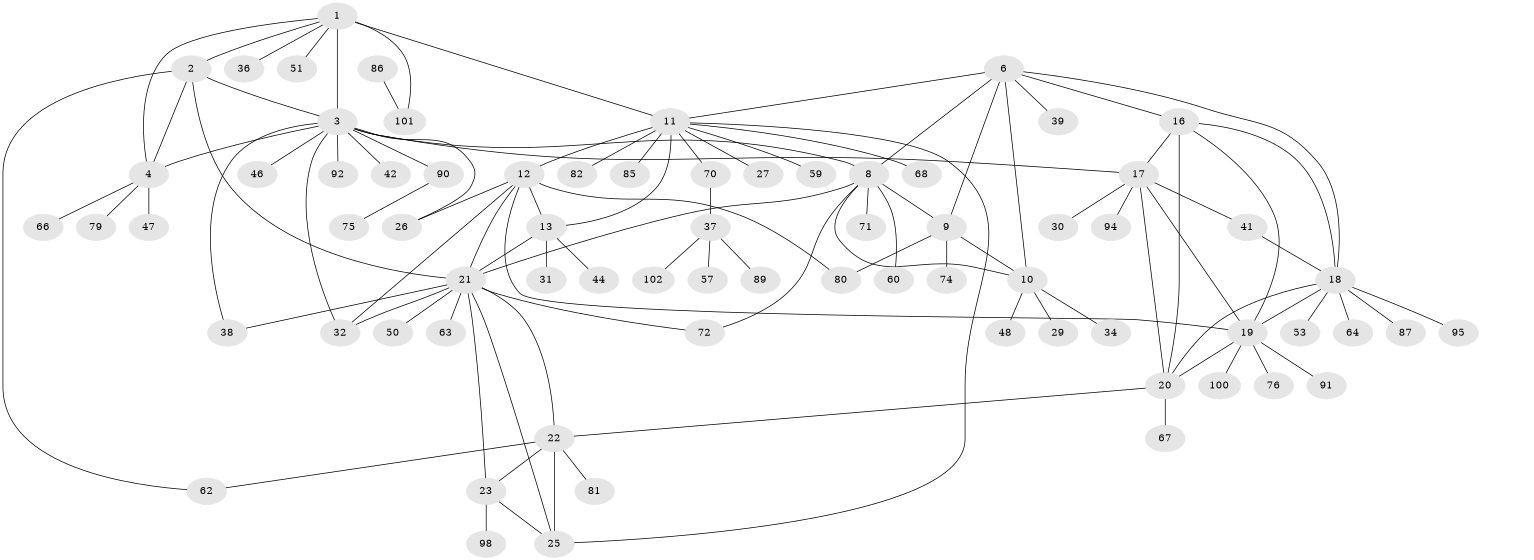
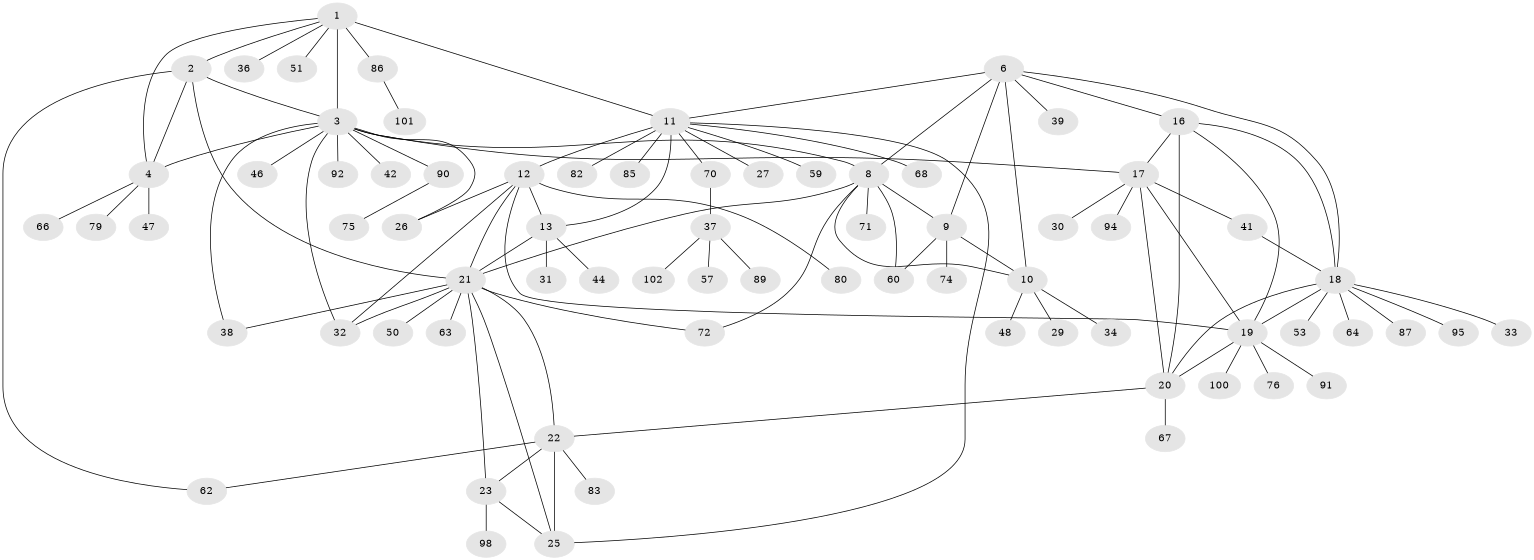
edge "1" -- "101": now "1" -- "86"
edge "9" -- "80": now "9" -- "60"
node "33": added
node "81": label "81" -> "83"
